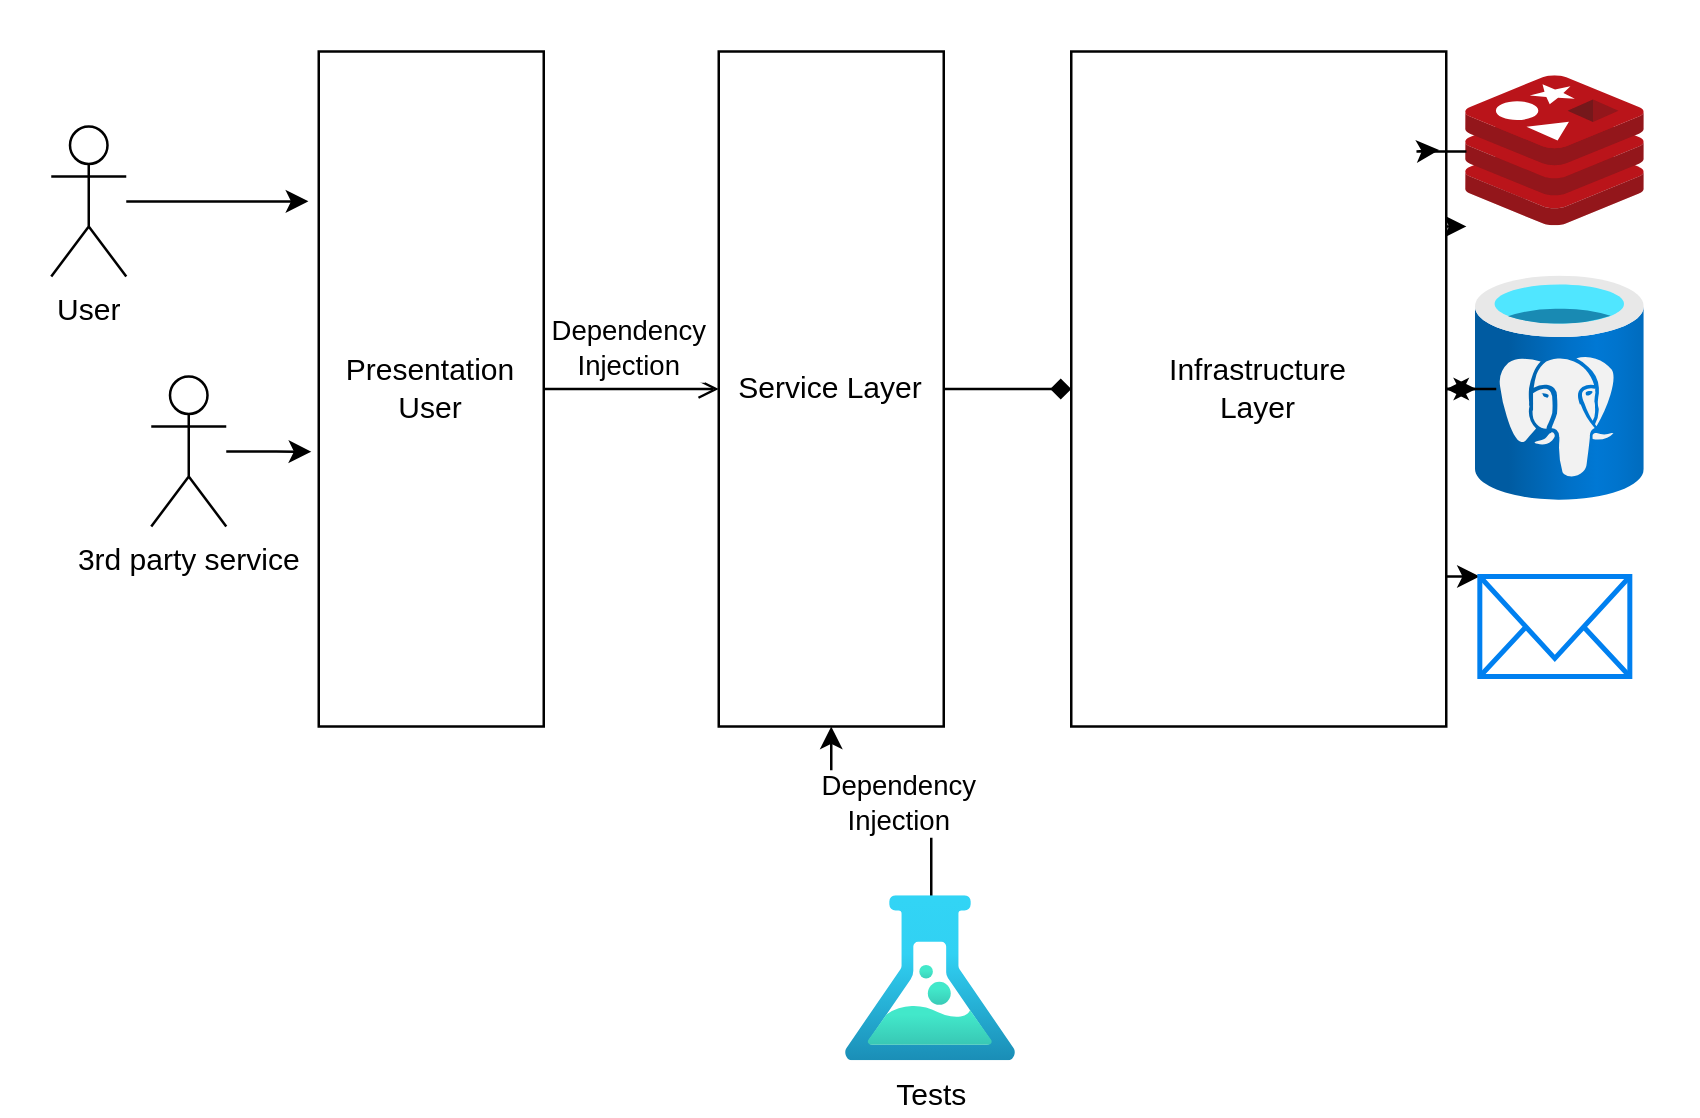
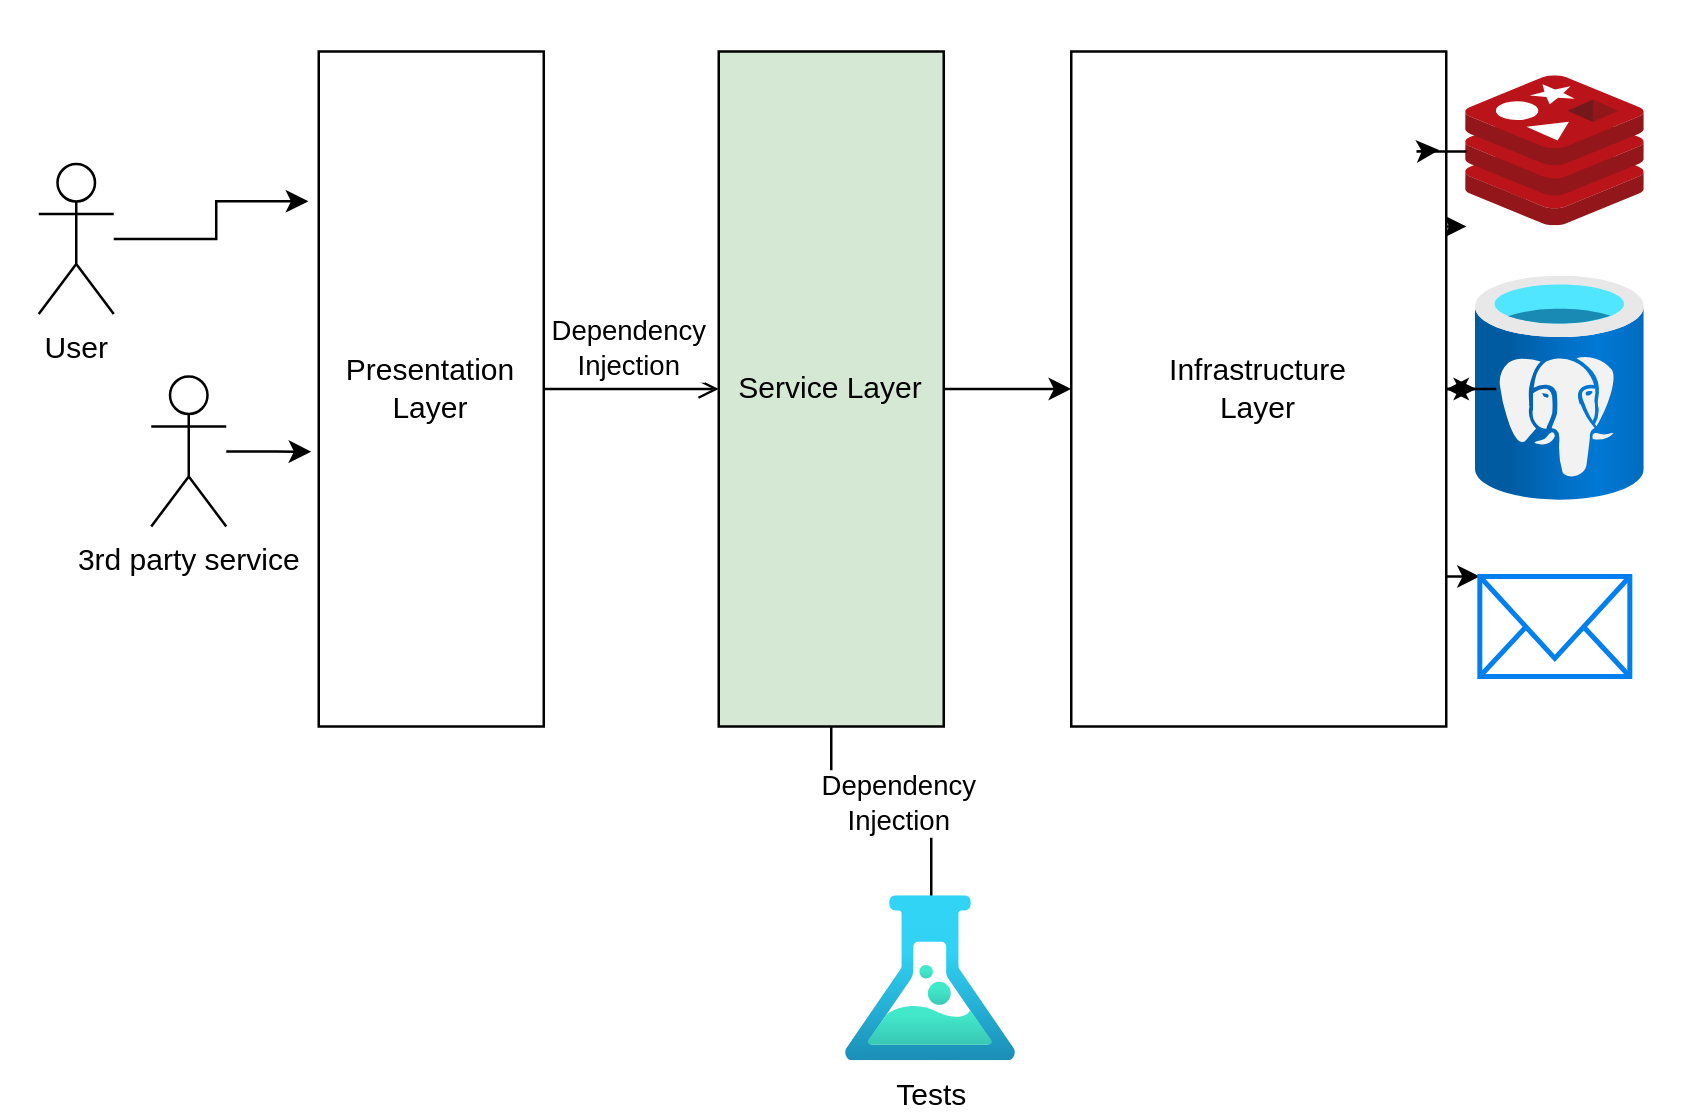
node "User": moved (89, 201) -> (76, 239)
node "Presentation User": label "Presentation User" -> "Presentation Layer"
node "Service Layer": fillcolor #ffffff -> #d5e8d4
edge "Service Layer" -> "Infrastructure Layer": arrowhead diamond -> classic
edge "Tests" -> "Service Layer": arrowhead classic -> none
